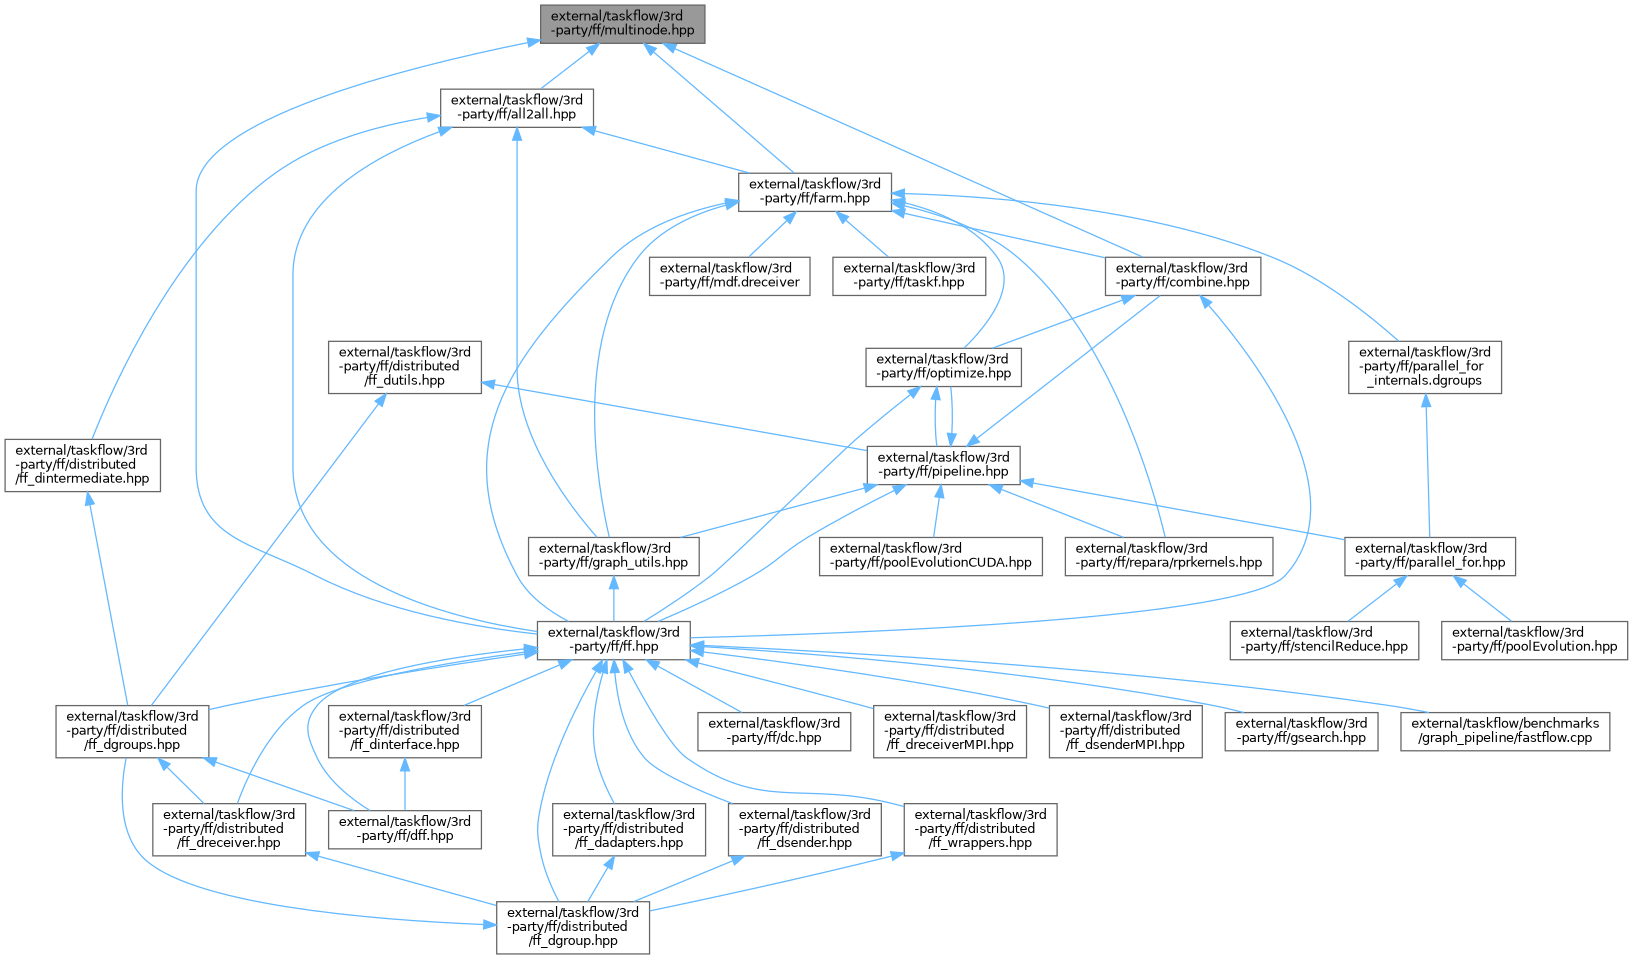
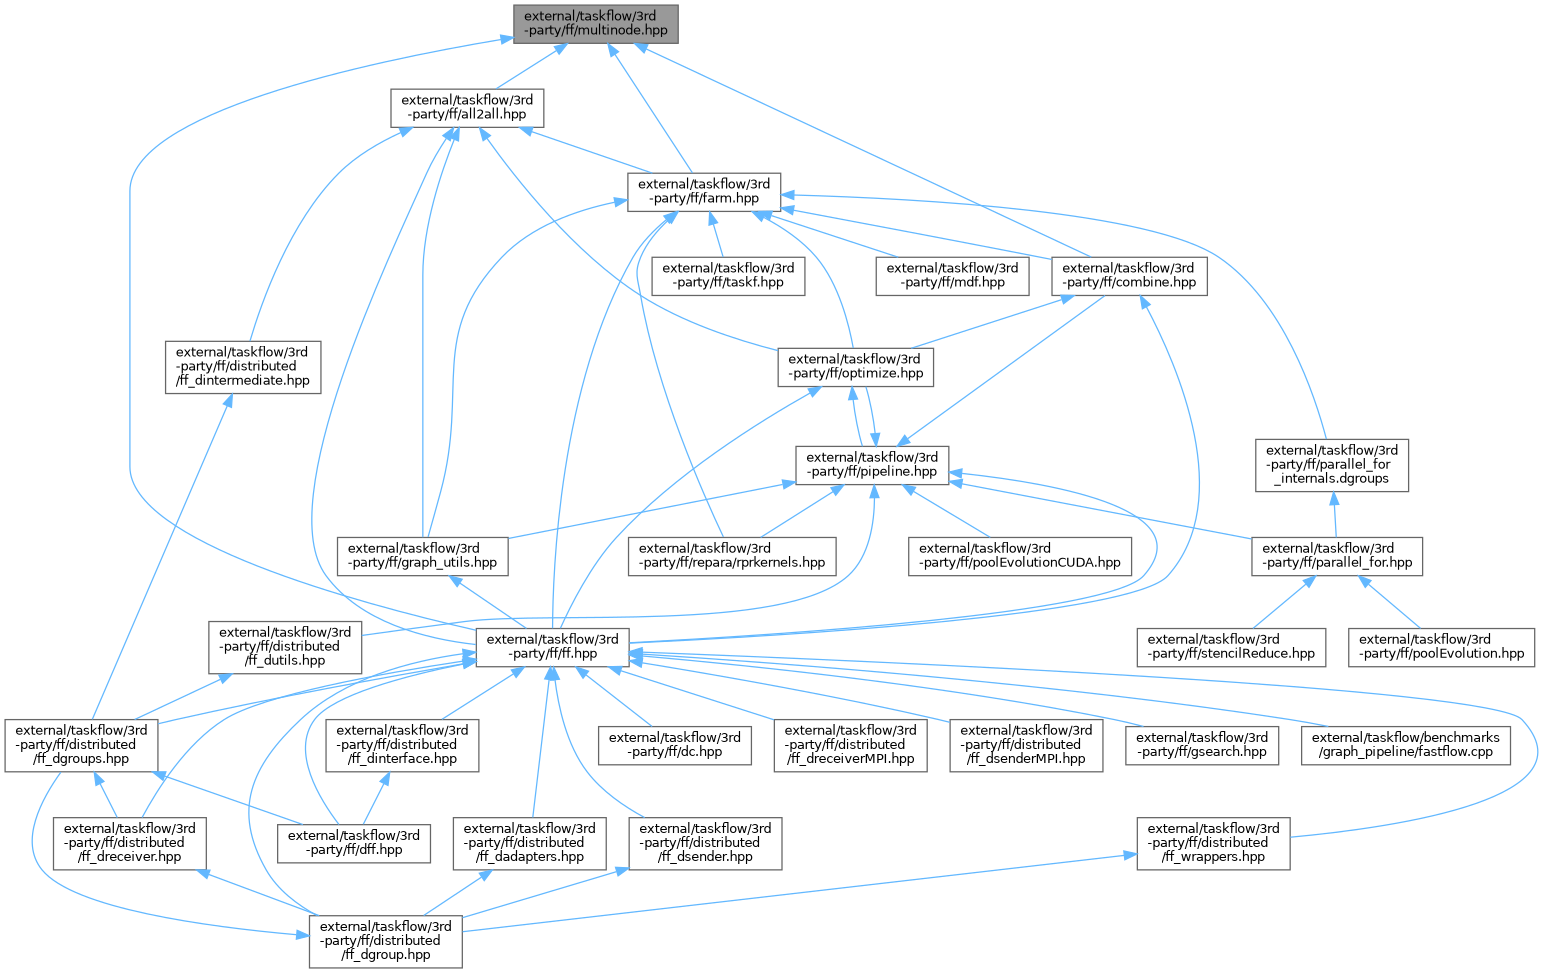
edge "external/taskflow/3rd -party/ff/optimize.hpp" -> "external/taskflow/3rd -party/ff/all2all.hpp": added
node "external/taskflow/3rd -party/ff/mdf.dreceiver": label "external/taskflow/3rd -party/ff/mdf.dreceiver" -> "external/taskflow/3rd -party/ff/mdf.hpp"
edge "external/taskflow/3rd -party/ff/pipeline.hpp" -> "external/taskflow/3rd -party/ff/distributed /ff_dutils.hpp": reversed
